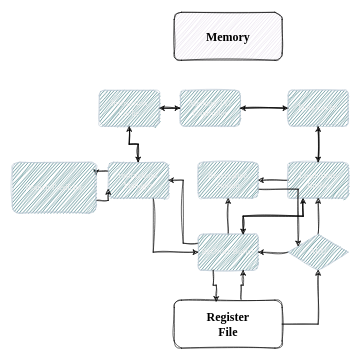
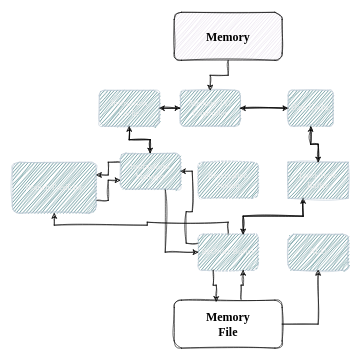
edge "Memory" -> "Memory I/O Controller": added
node "Data Cache": size 60x36 -> 45x36
node "Instructions Manager": moved (138, 180) -> (150, 171)
node "Reservation Station": style solid -> dashed
edge "Load-Store Buffer" -> "Reservation Station": removed
node "Load-Store Buffer": shape rounded rectangle -> rectangle
edge "ReOrder Buffer" -> "Reservation Station": now "ReOrder Buffer" -> "Branch Predictor"
edge "Reservation Station" -> "ALU": removed
edge "ALU" -> "Load-Store Buffer": removed
node "ReOrder Buffer": style solid -> dashed
edge "ALU" -> "ReOrder Buffer": removed
node "ALU": shape diamond -> rounded rectangle
node "Register File": label "Register File" -> "Memory File"
